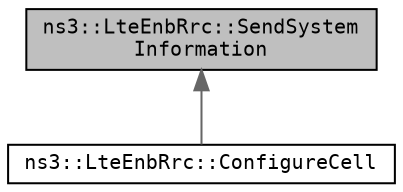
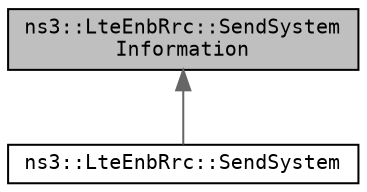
node "ns3::LteEnbRrc::ConfigureCell": label "ns3::LteEnbRrc::ConfigureCell" -> "ns3::LteEnbRrc::SendSystem"
